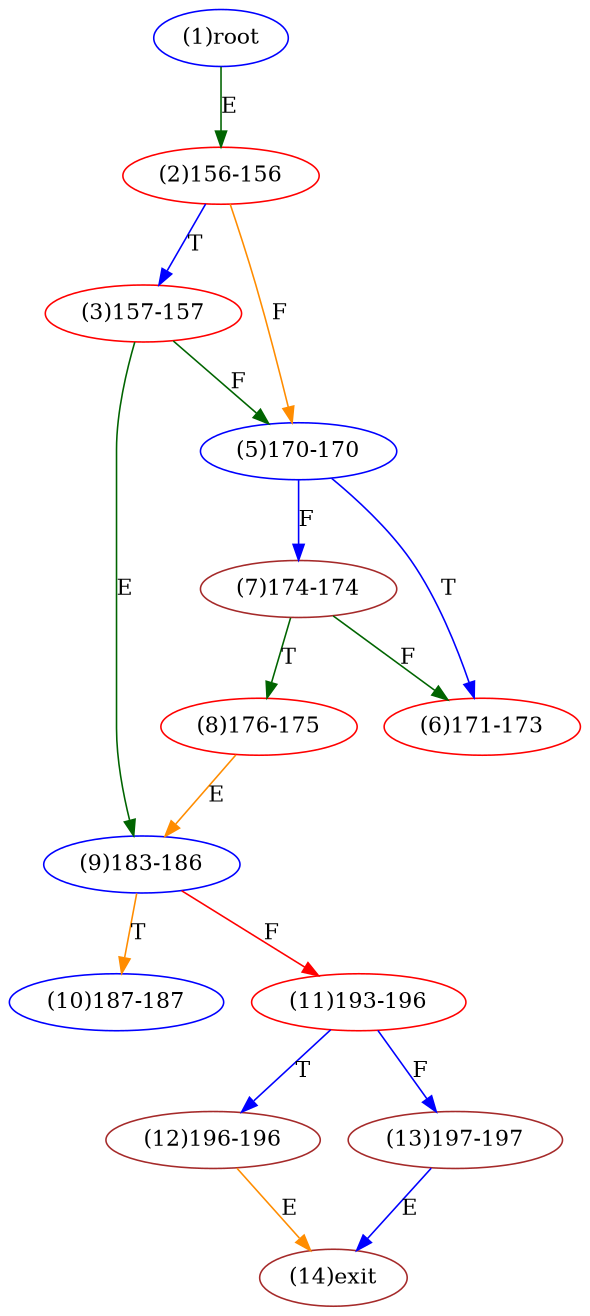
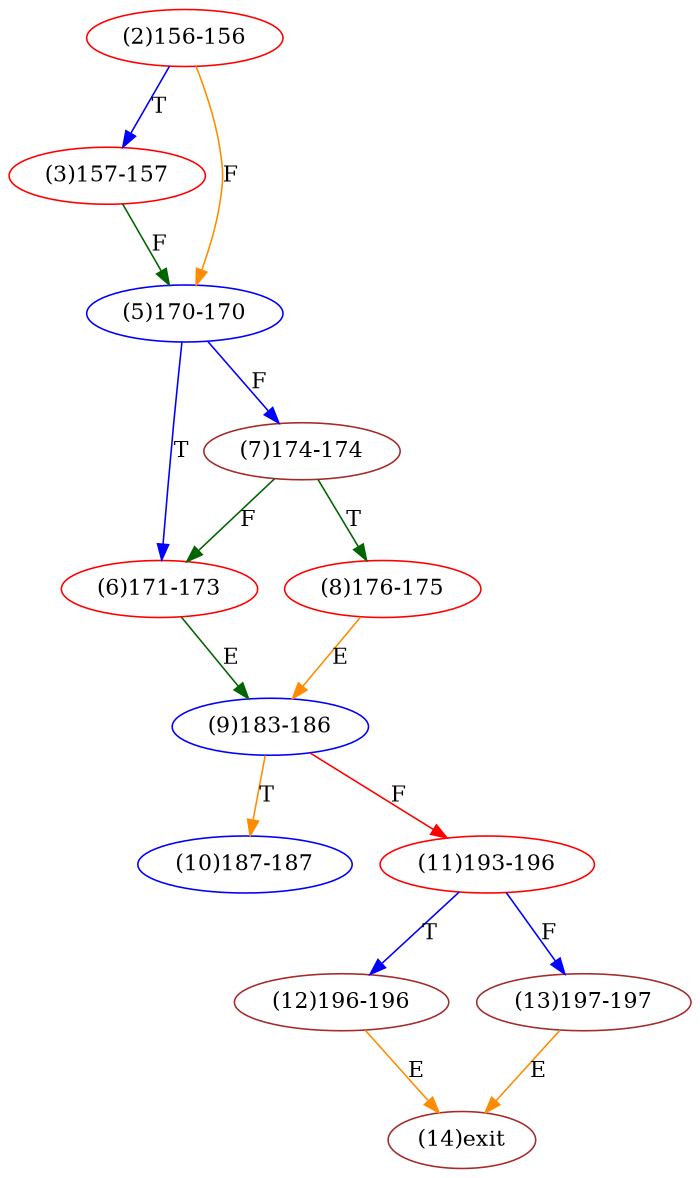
node "(1)root": removed
edge "(3)157-157" -> "(9)183-186": now "(6)171-173" -> "(9)183-186"
edge "(13)197-197" -> "(14)exit": color blue -> darkorange
